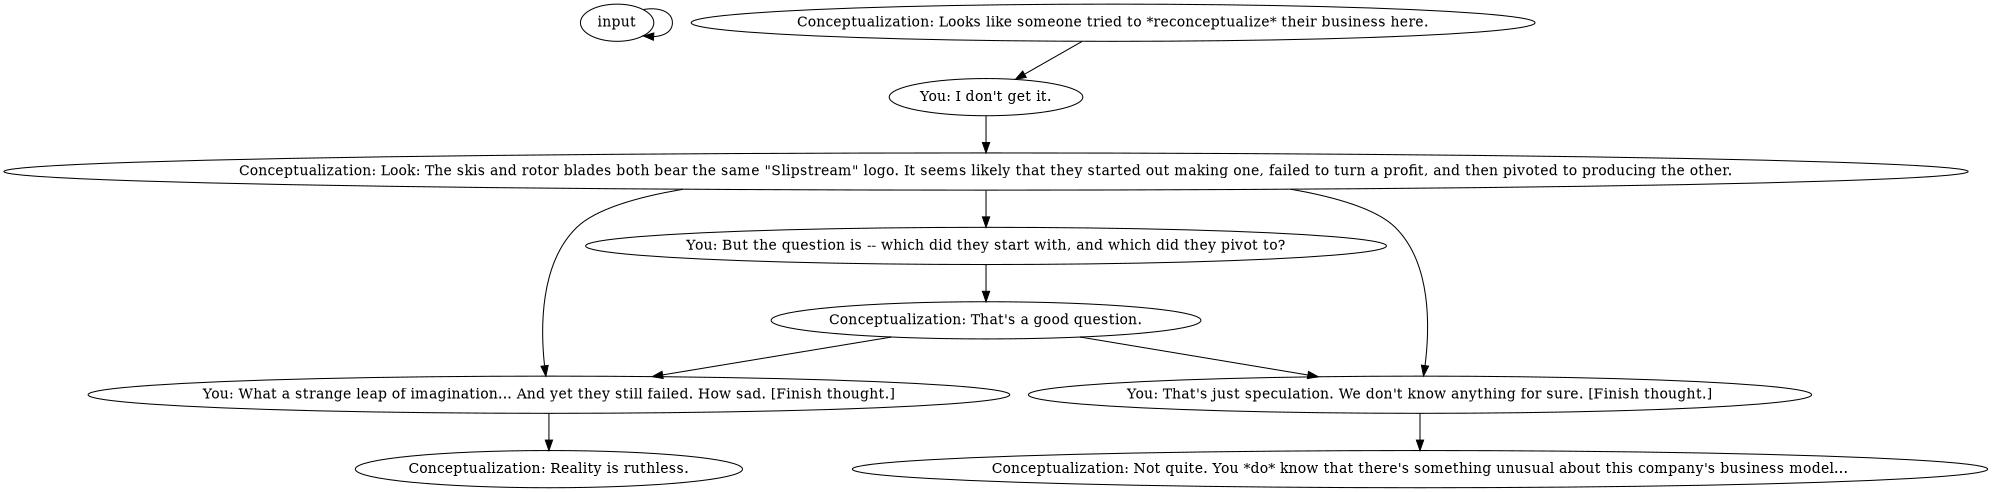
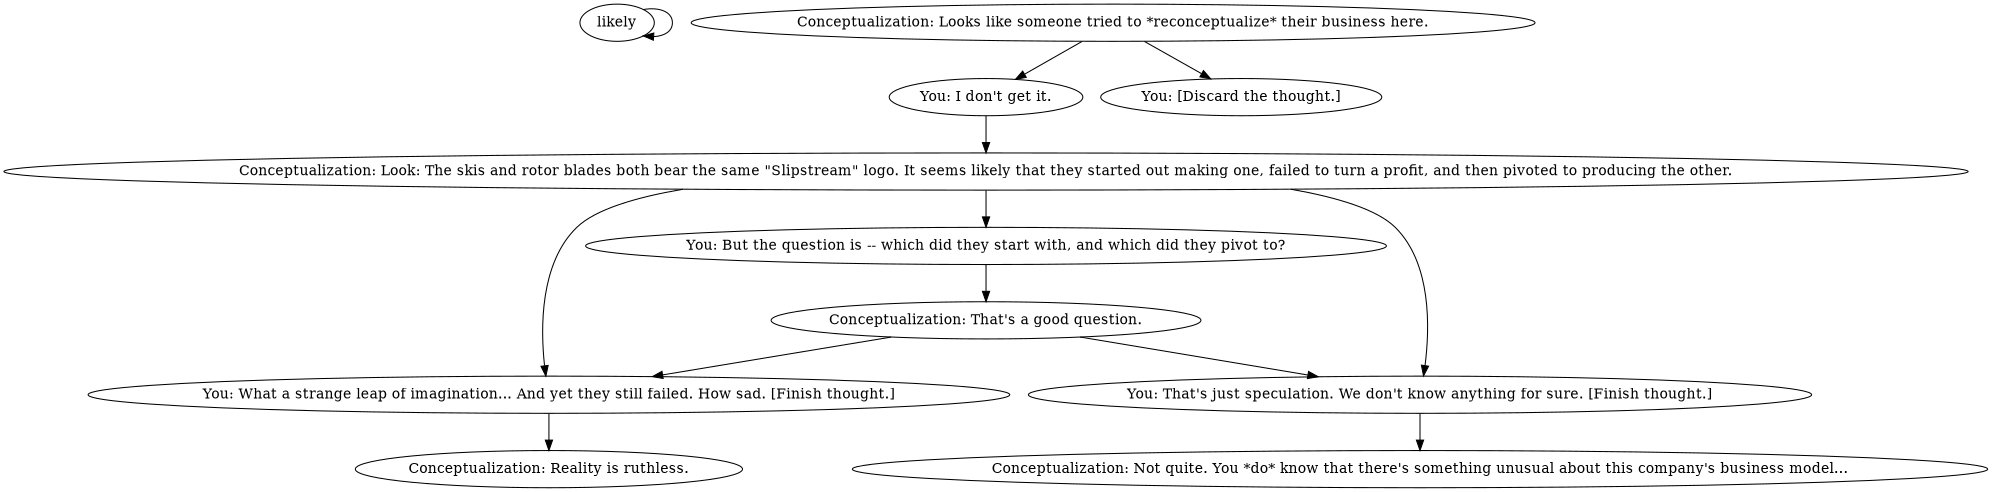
node "input": label "input" -> "likely"
node "You: [Discard the thought.]": added
